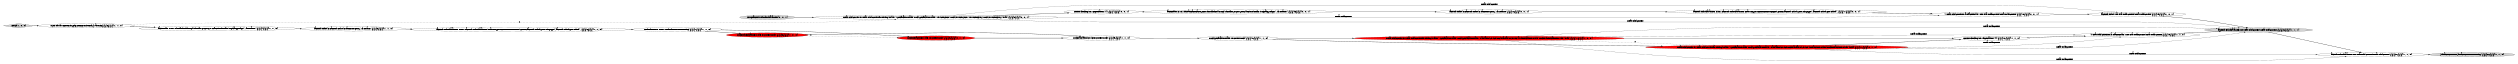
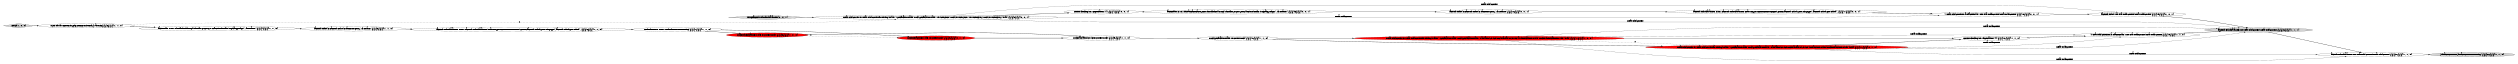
node "setUpFacetedMethodAndParameter['0', '0', '1']": shape ellipse -> diamond
